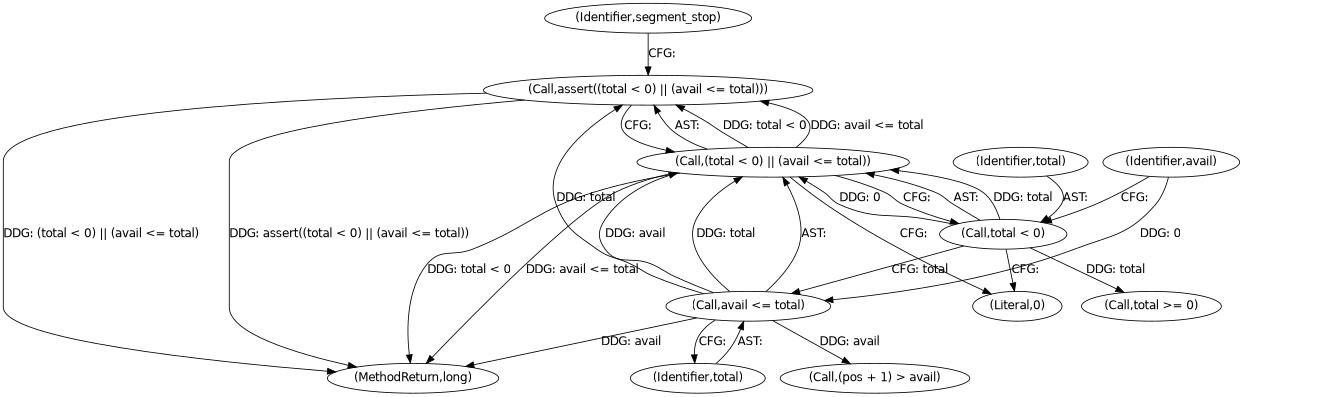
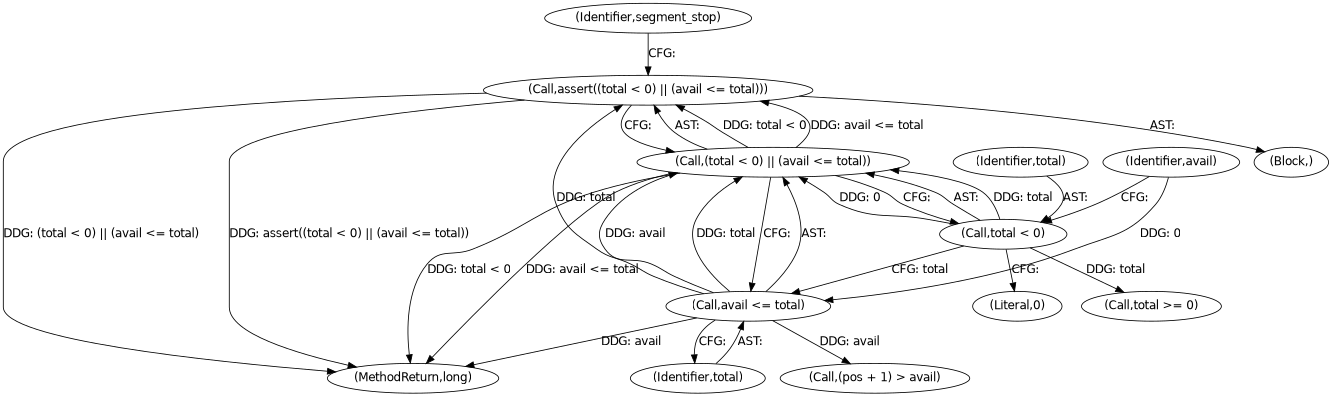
node "(Block,)": added
edge "(Call,(total < 0) || (avail <= total))" -> "(Literal,0)": now "(Call,(total < 0) || (avail <= total))" -> "(Call,avail <= total)"
